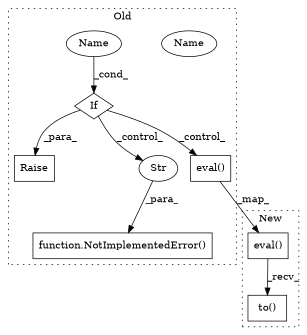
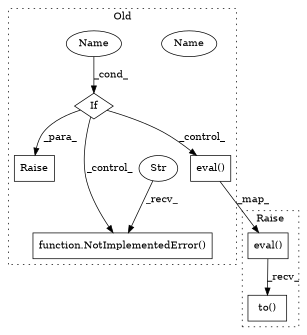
edge "If" -> "Str": now "If" -> "function.NotImplementedError()"
edge "Str" -> "function.NotImplementedError()": label "_para_" -> "_recv_"
cluster "New": label "New" -> "Raise"
